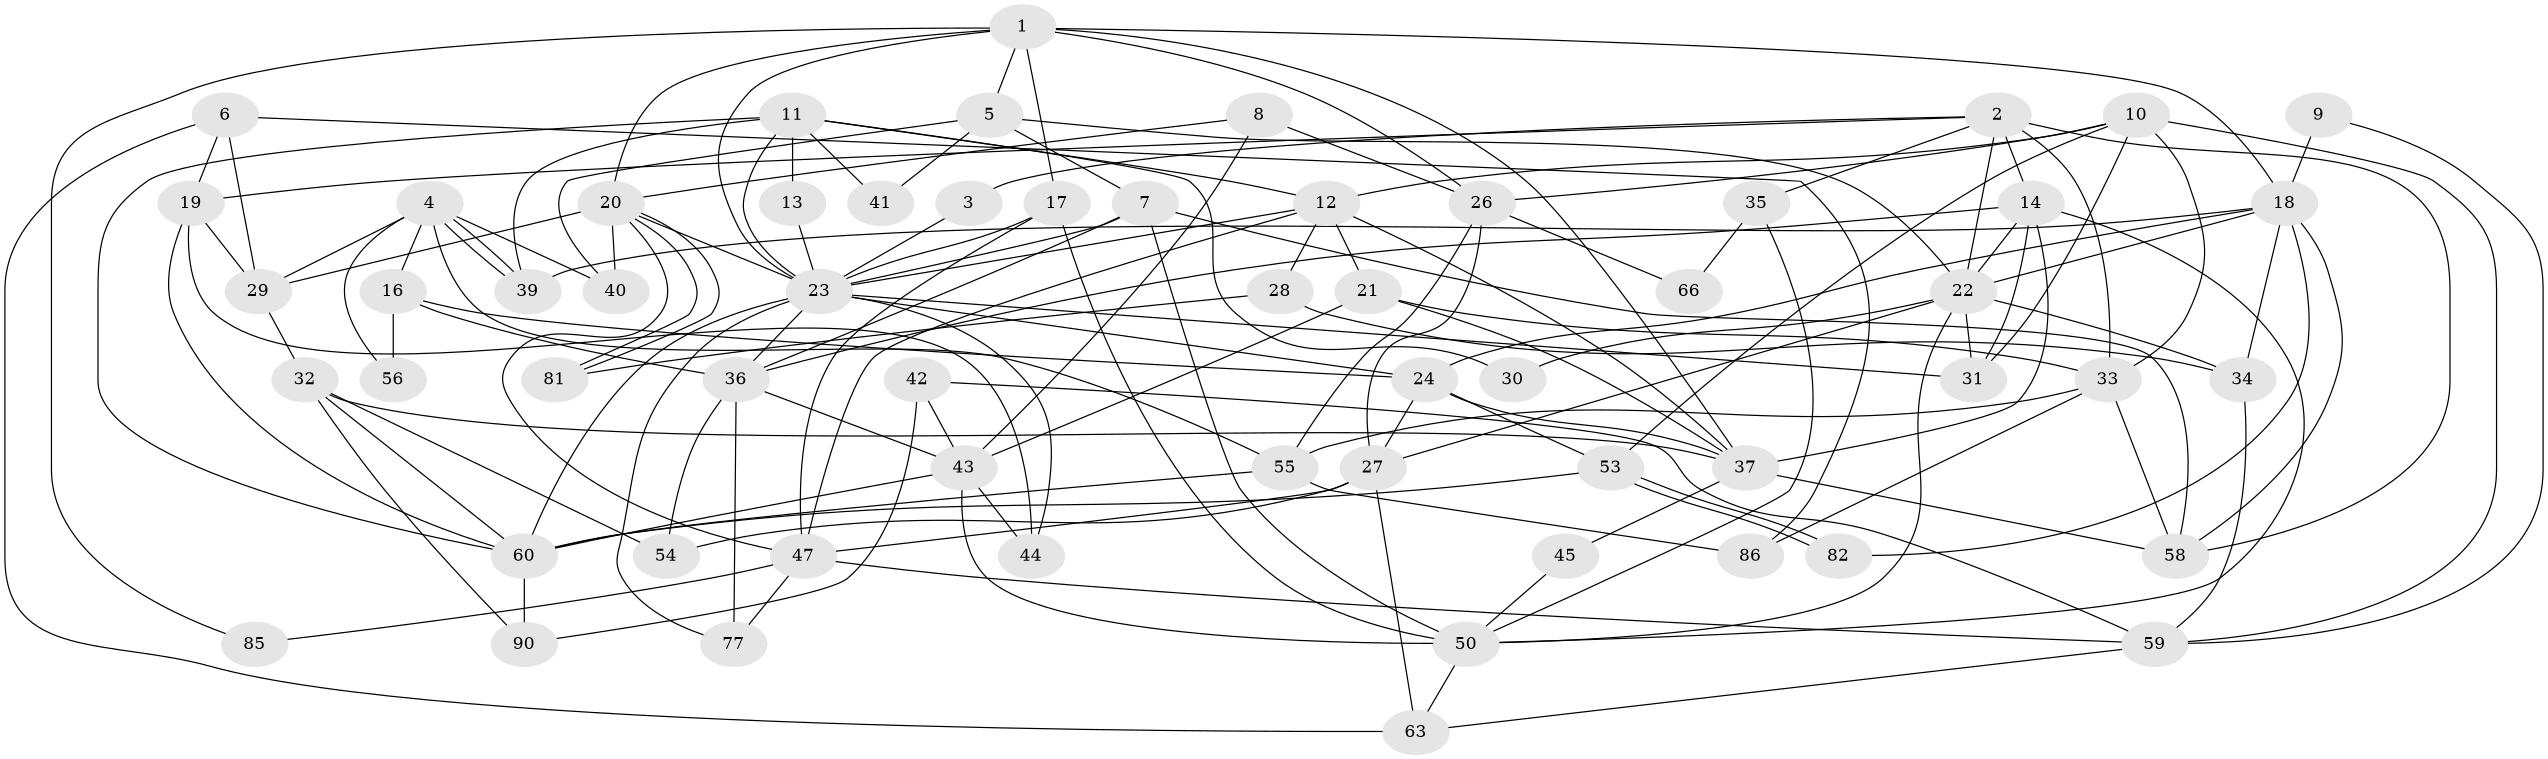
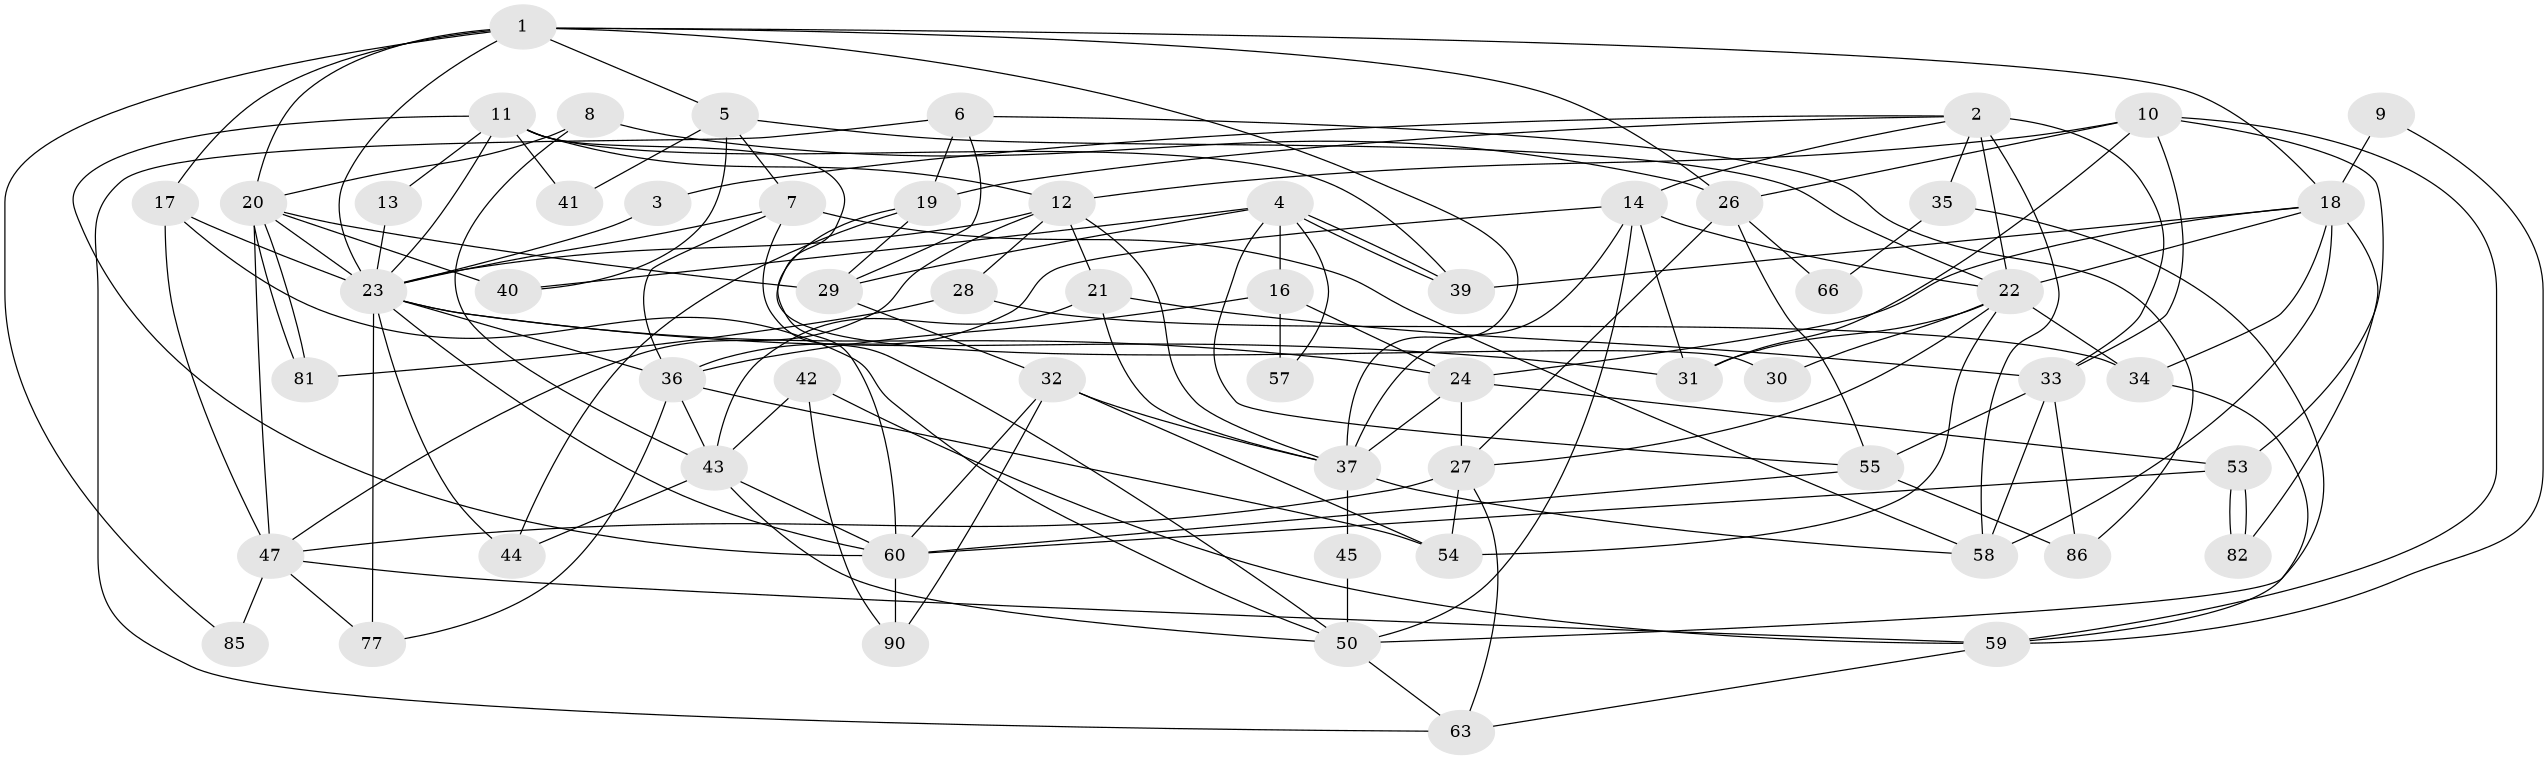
node "56": label "56" -> "57"
edge "22" -- "50": now "22" -- "54"
